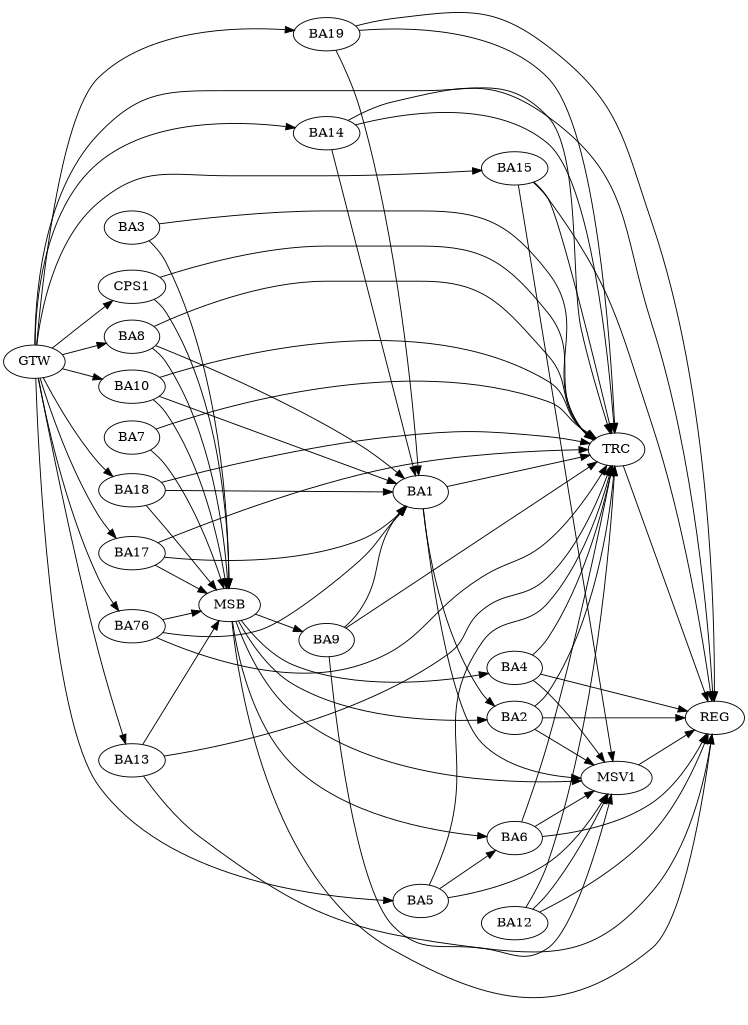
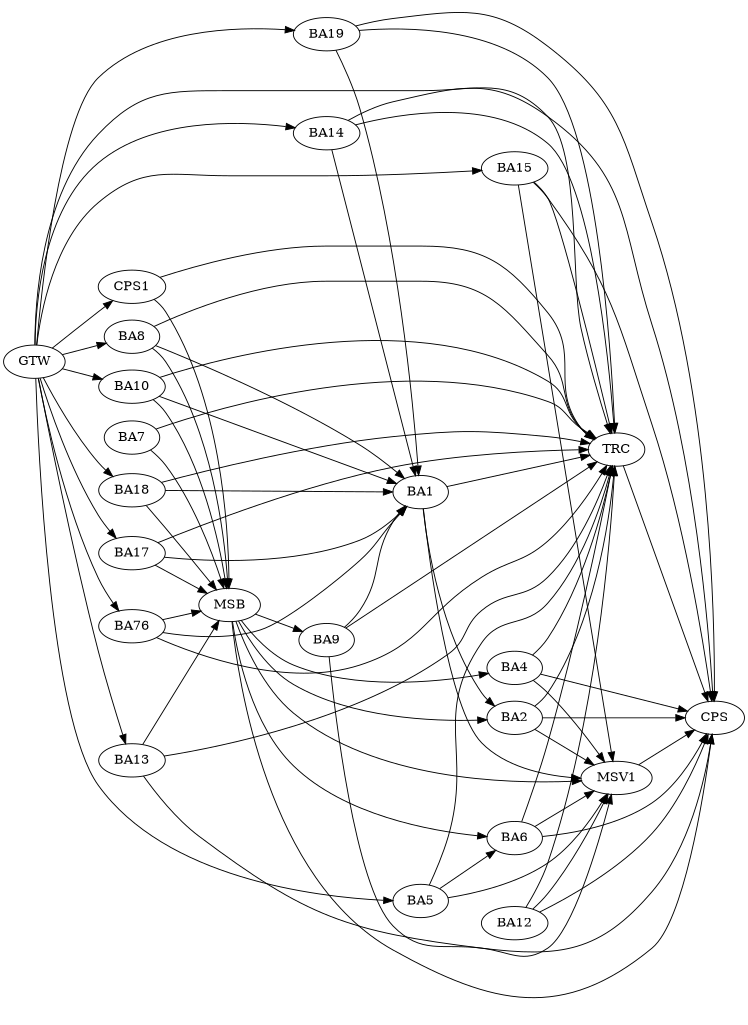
node "BA3": removed
node "REG": label "REG" -> "CPS"
